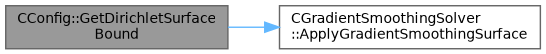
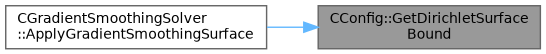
edge "CConfig::GetDirichletSurface Bound" -> "CGradientSmoothingSolver ::ApplyGradientSmoothingSurface": reversed
